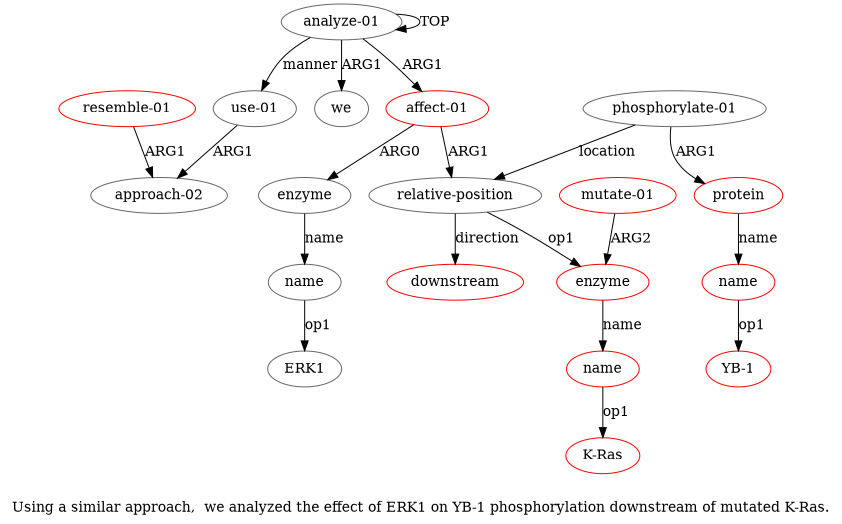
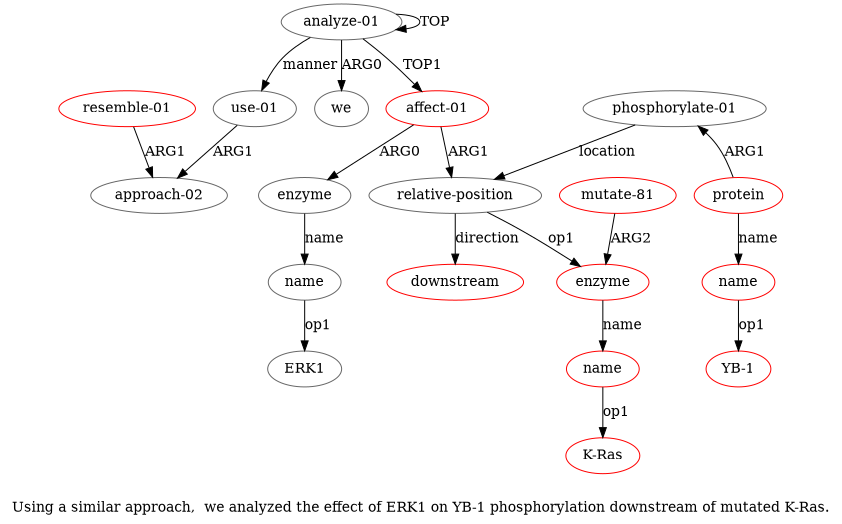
edge "analyze-01" -> "we": label "ARG1" -> "ARG0"
edge "analyze-01" -> "affect-01": label "ARG1" -> "TOP1"
edge "phosphorylate-01" -> "protein": reversed
node "mutate-01": label "mutate-01" -> "mutate-81"
